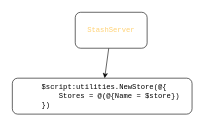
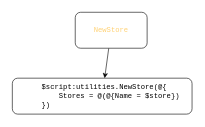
node "StashServer": label "StashServer" -> "NewStore"
